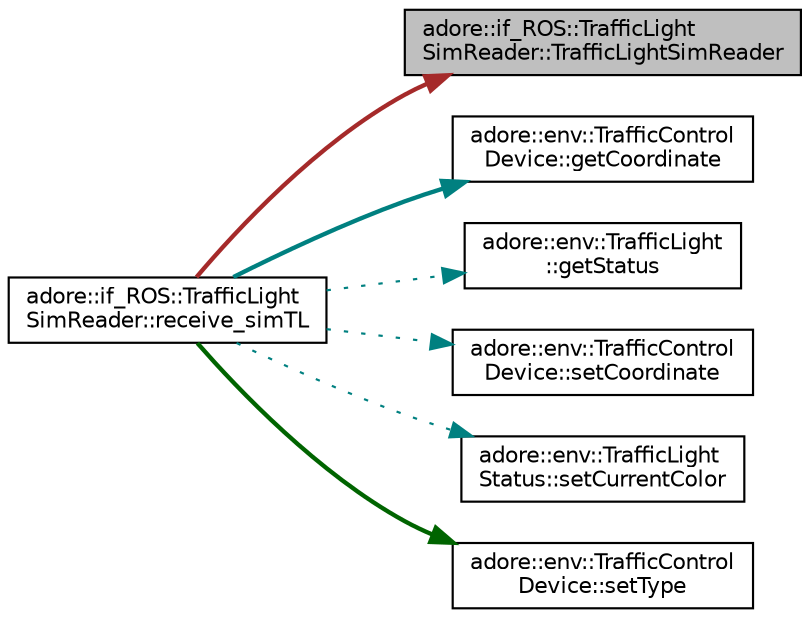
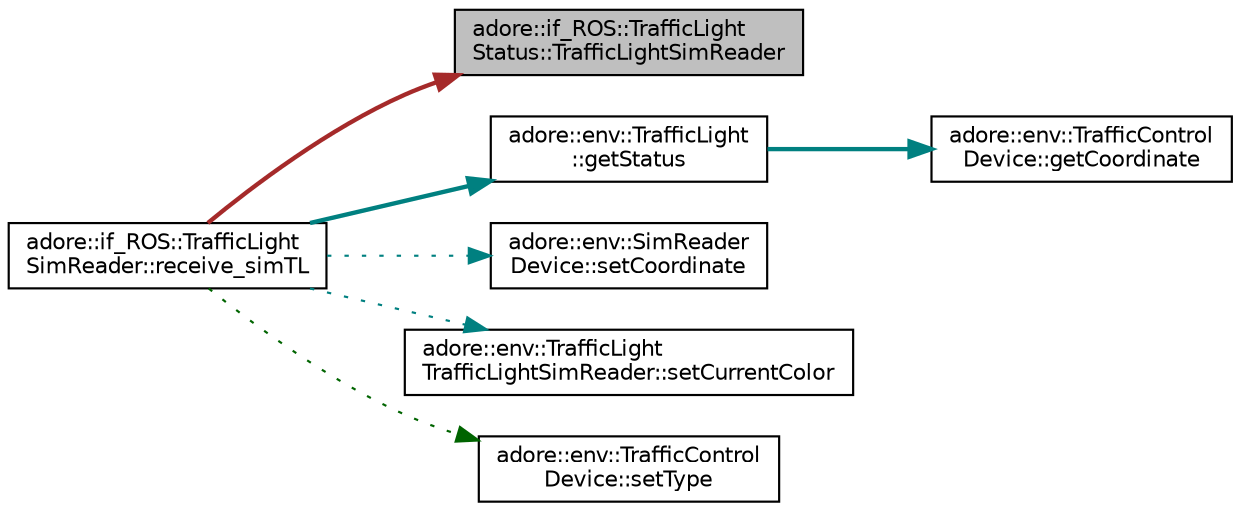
node "adore::if_ROS::TrafficLight SimReader::TrafficLightSimReader": label "adore::if_ROS::TrafficLight SimReader::TrafficLightSimReader" -> "adore::if_ROS::TrafficLight Status::TrafficLightSimReader"
edge "adore::if_ROS::TrafficLight SimReader::receive_simTL" -> "adore::env::TrafficControl Device::getCoordinate": now "adore::env::TrafficLight ::getStatus" -> "adore::env::TrafficControl Device::getCoordinate"
edge "adore::if_ROS::TrafficLight SimReader::receive_simTL" -> "adore::env::TrafficLight ::getStatus": style dotted -> bold
node "adore::env::TrafficControl Device::setCoordinate": label "adore::env::TrafficControl Device::setCoordinate" -> "adore::env::SimReader Device::setCoordinate"
edge "adore::if_ROS::TrafficLight SimReader::receive_simTL" -> "adore::env::TrafficControl Device::setType": style bold -> dotted
node "adore::env::TrafficLight Status::setCurrentColor": label "adore::env::TrafficLight Status::setCurrentColor" -> "adore::env::TrafficLight TrafficLightSimReader::setCurrentColor"
